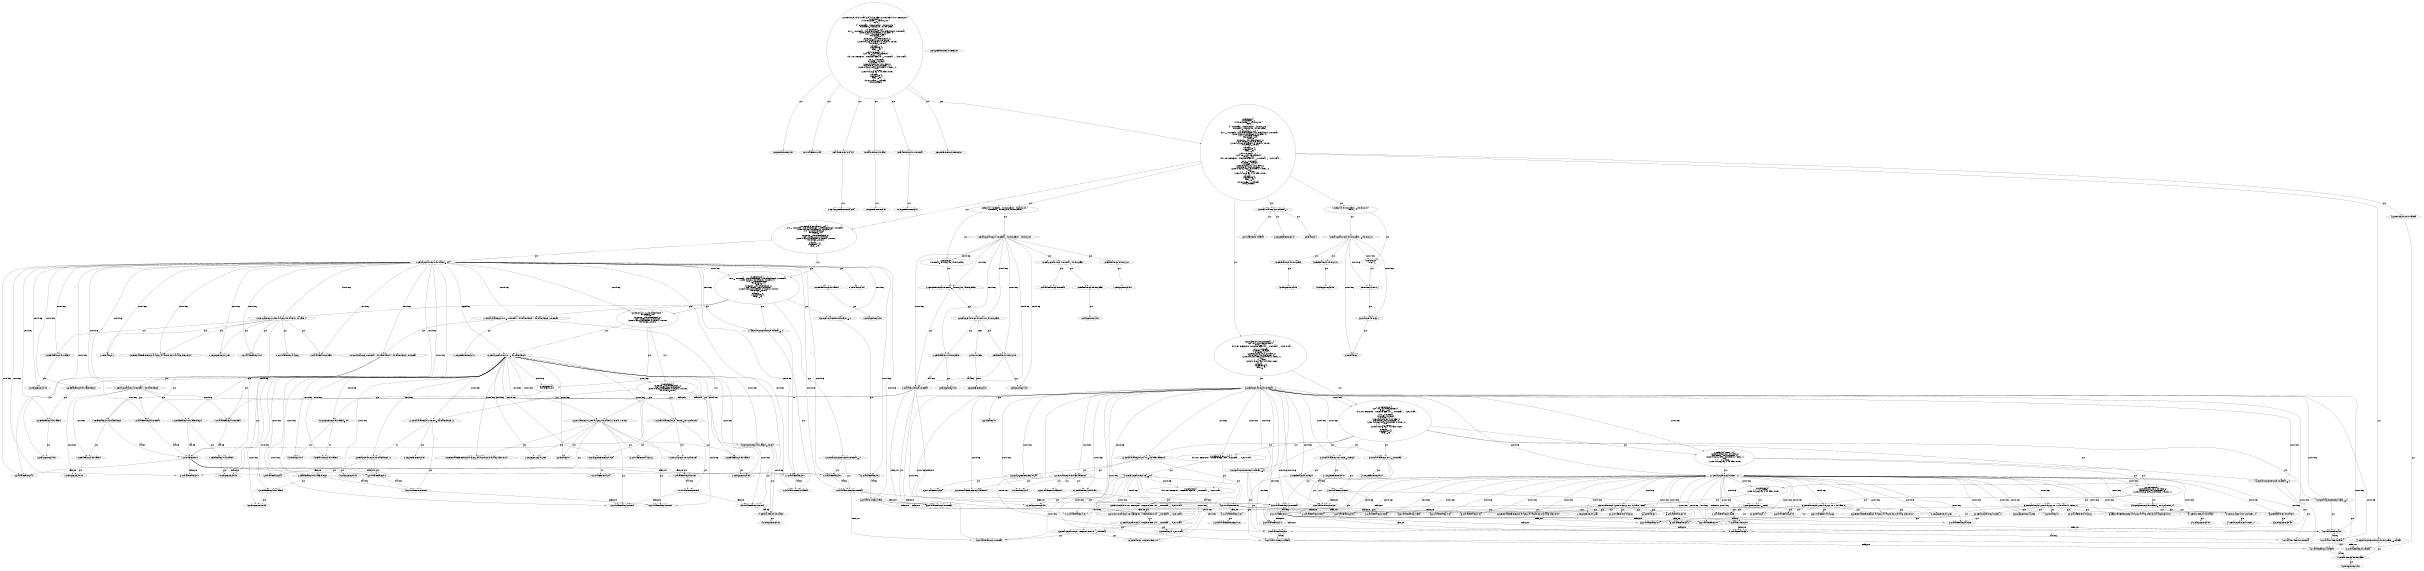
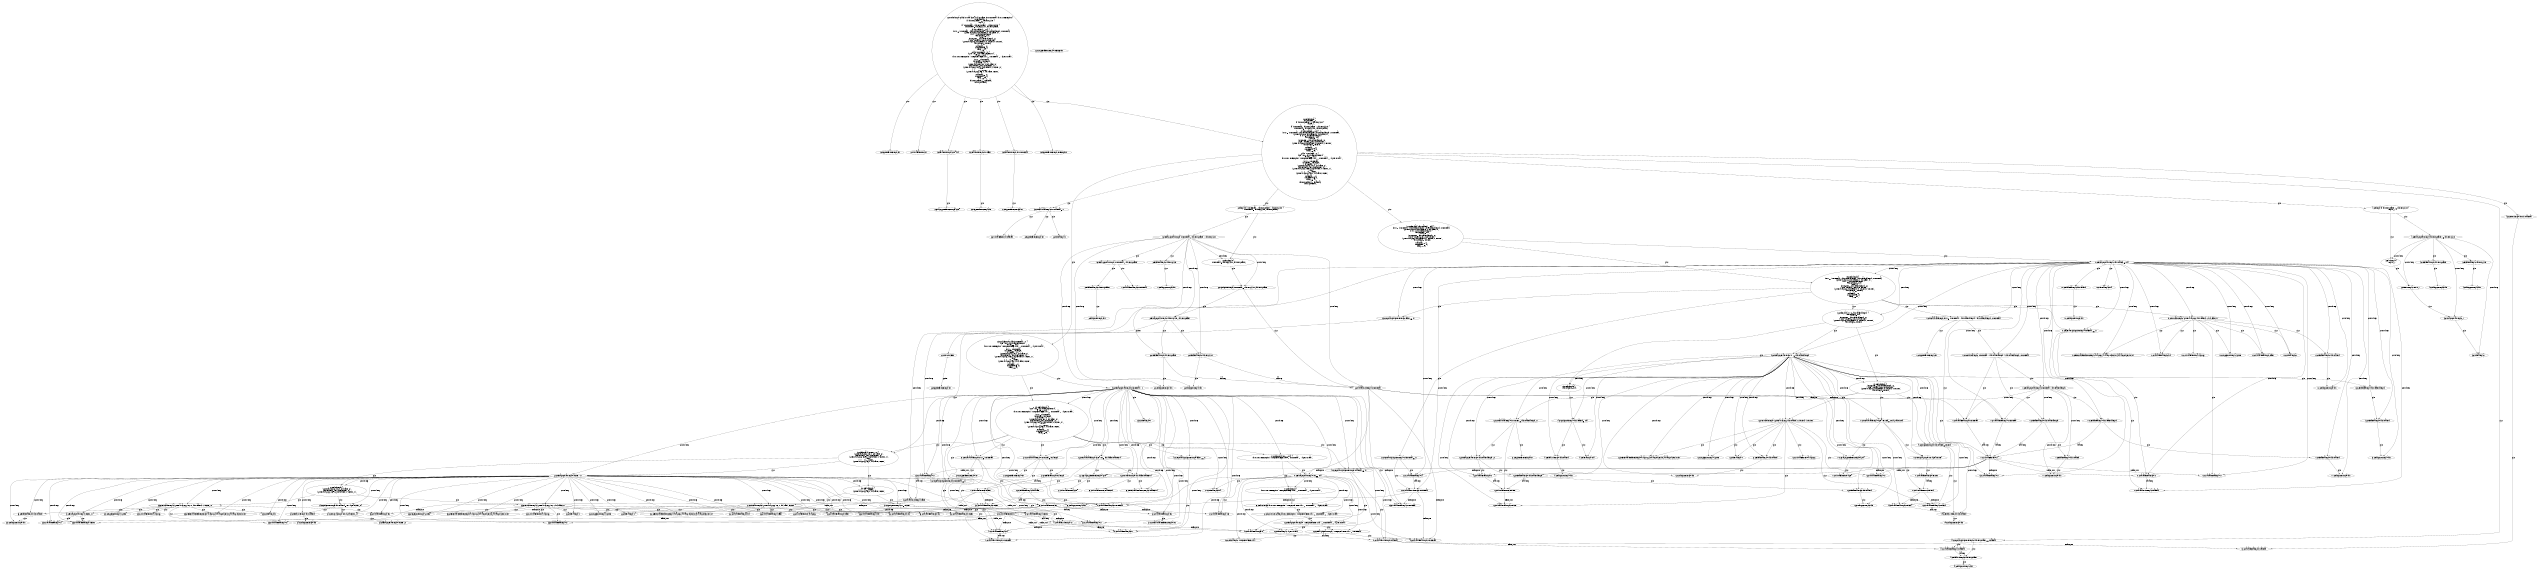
node "2:CtVirtualElement@read": label "2:CtVirtualElement@read" -> "2:CtVirtualElement@int"
edge "32:CtBinaryOperatorImpl@recLen > sz" -> "33:CtVariableReadImpl@buf": now "37:CtAssignmentImpl@sz = recLen" -> "33:CtVariableReadImpl@buf"
node "42:CtVariableWriteImpl@offset": removed
